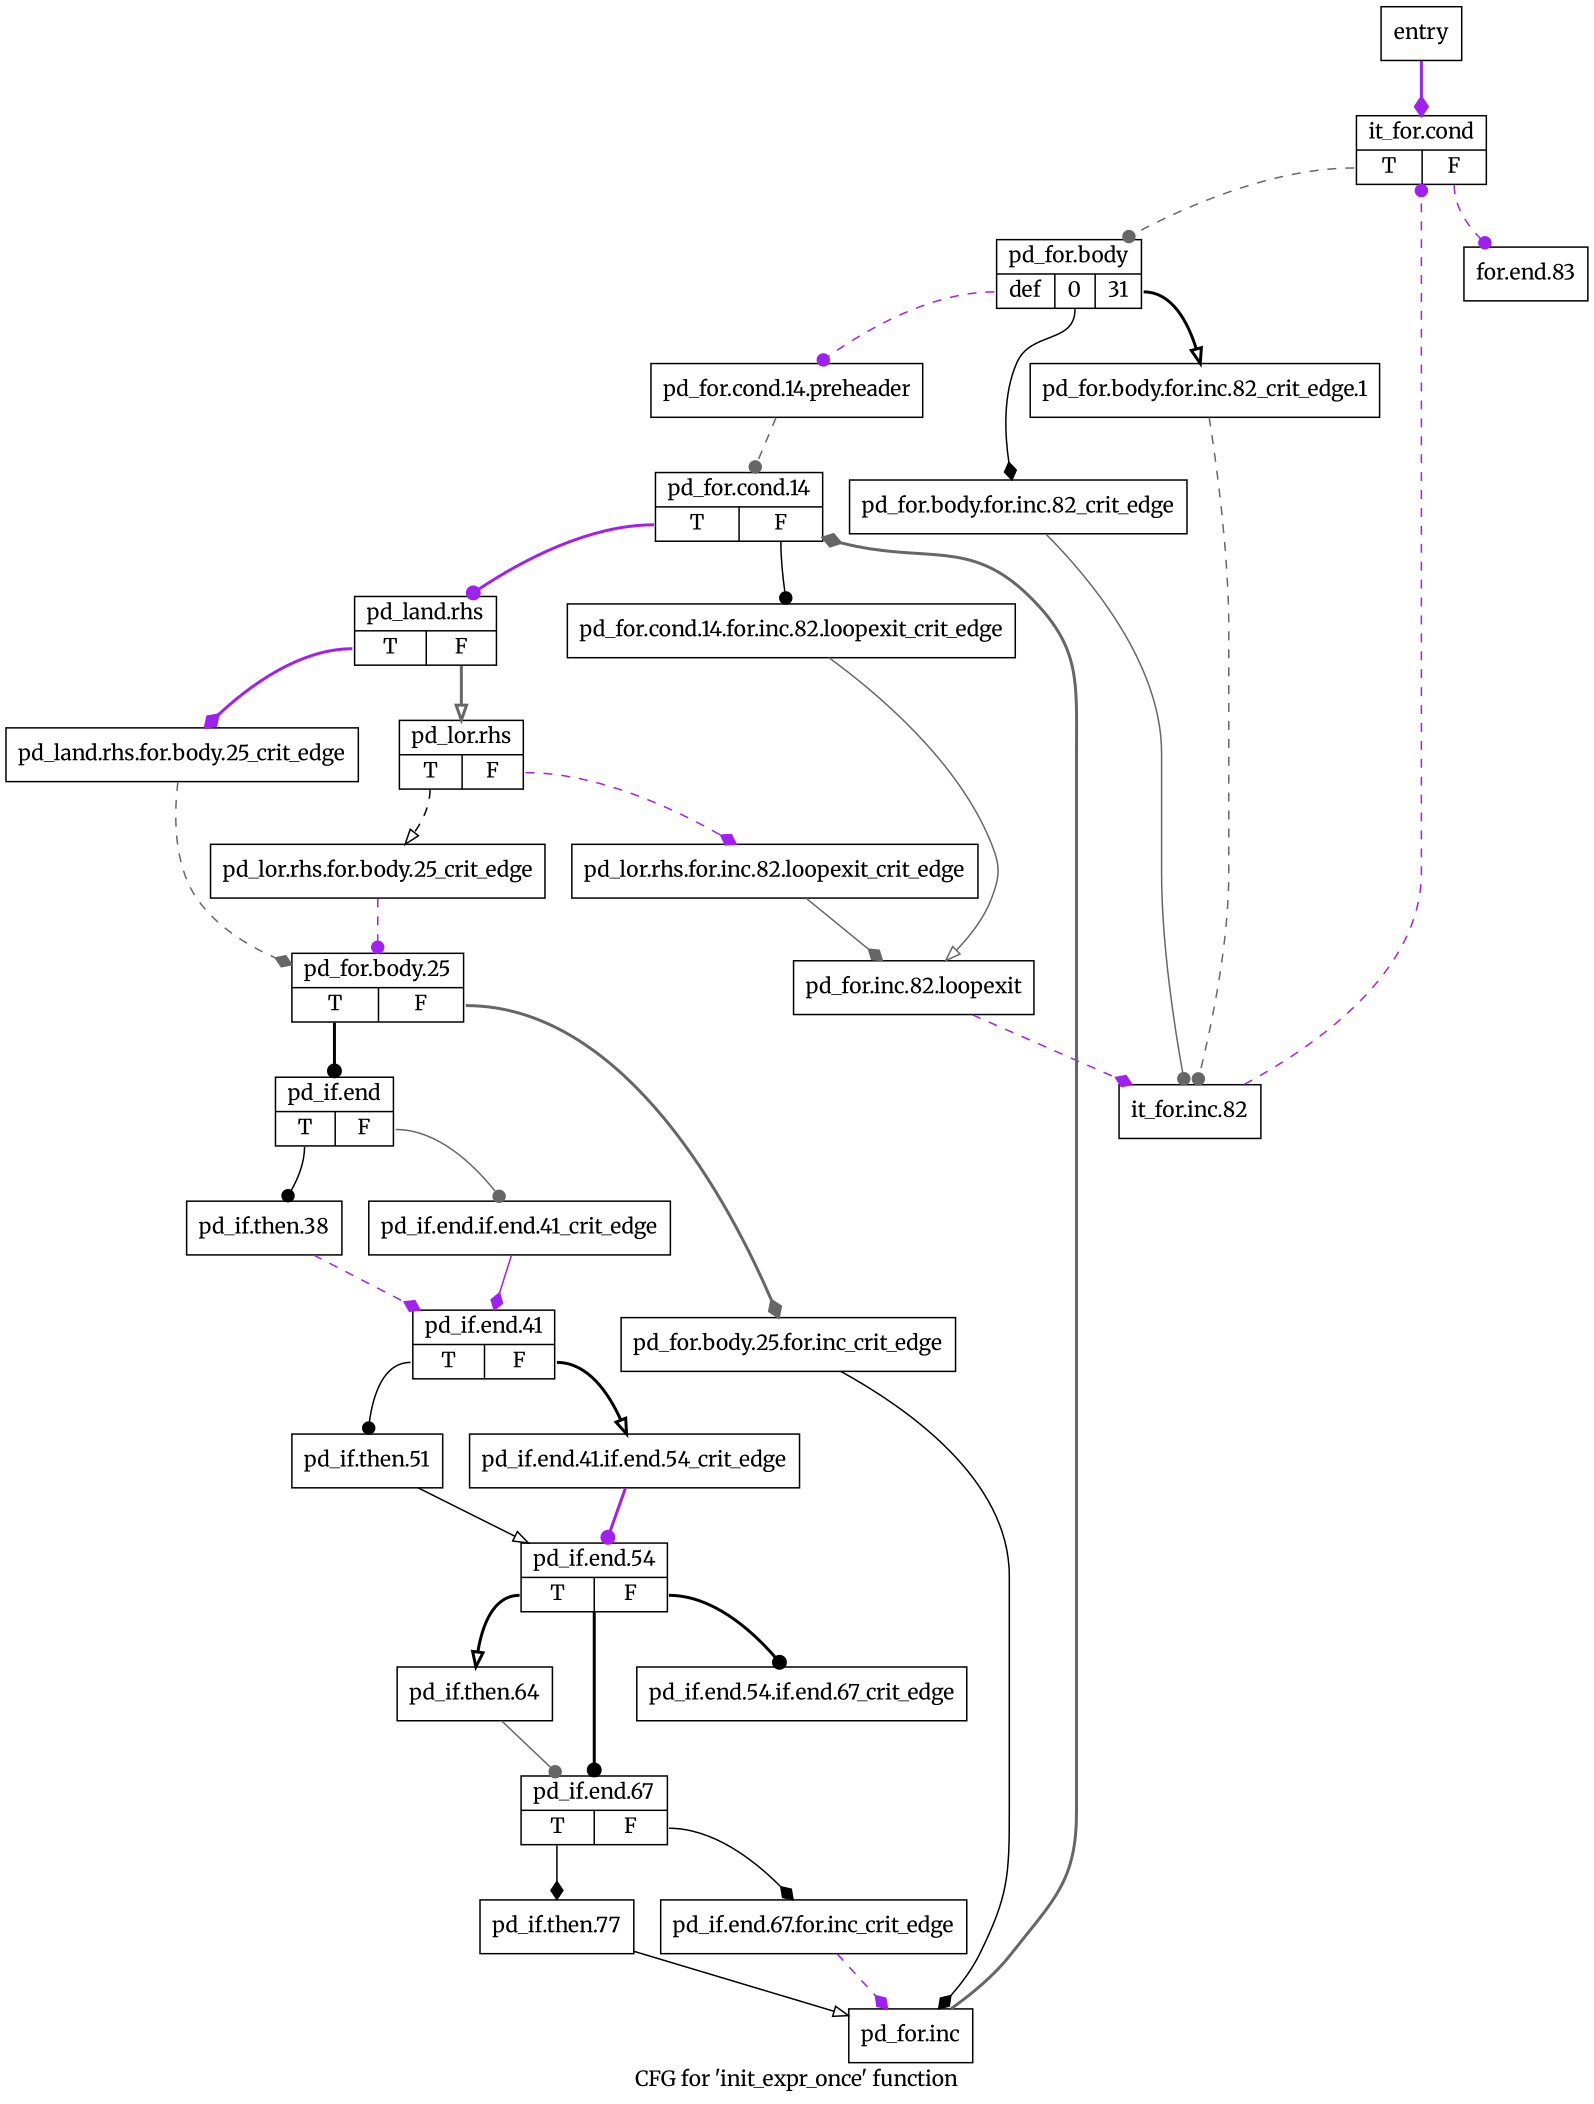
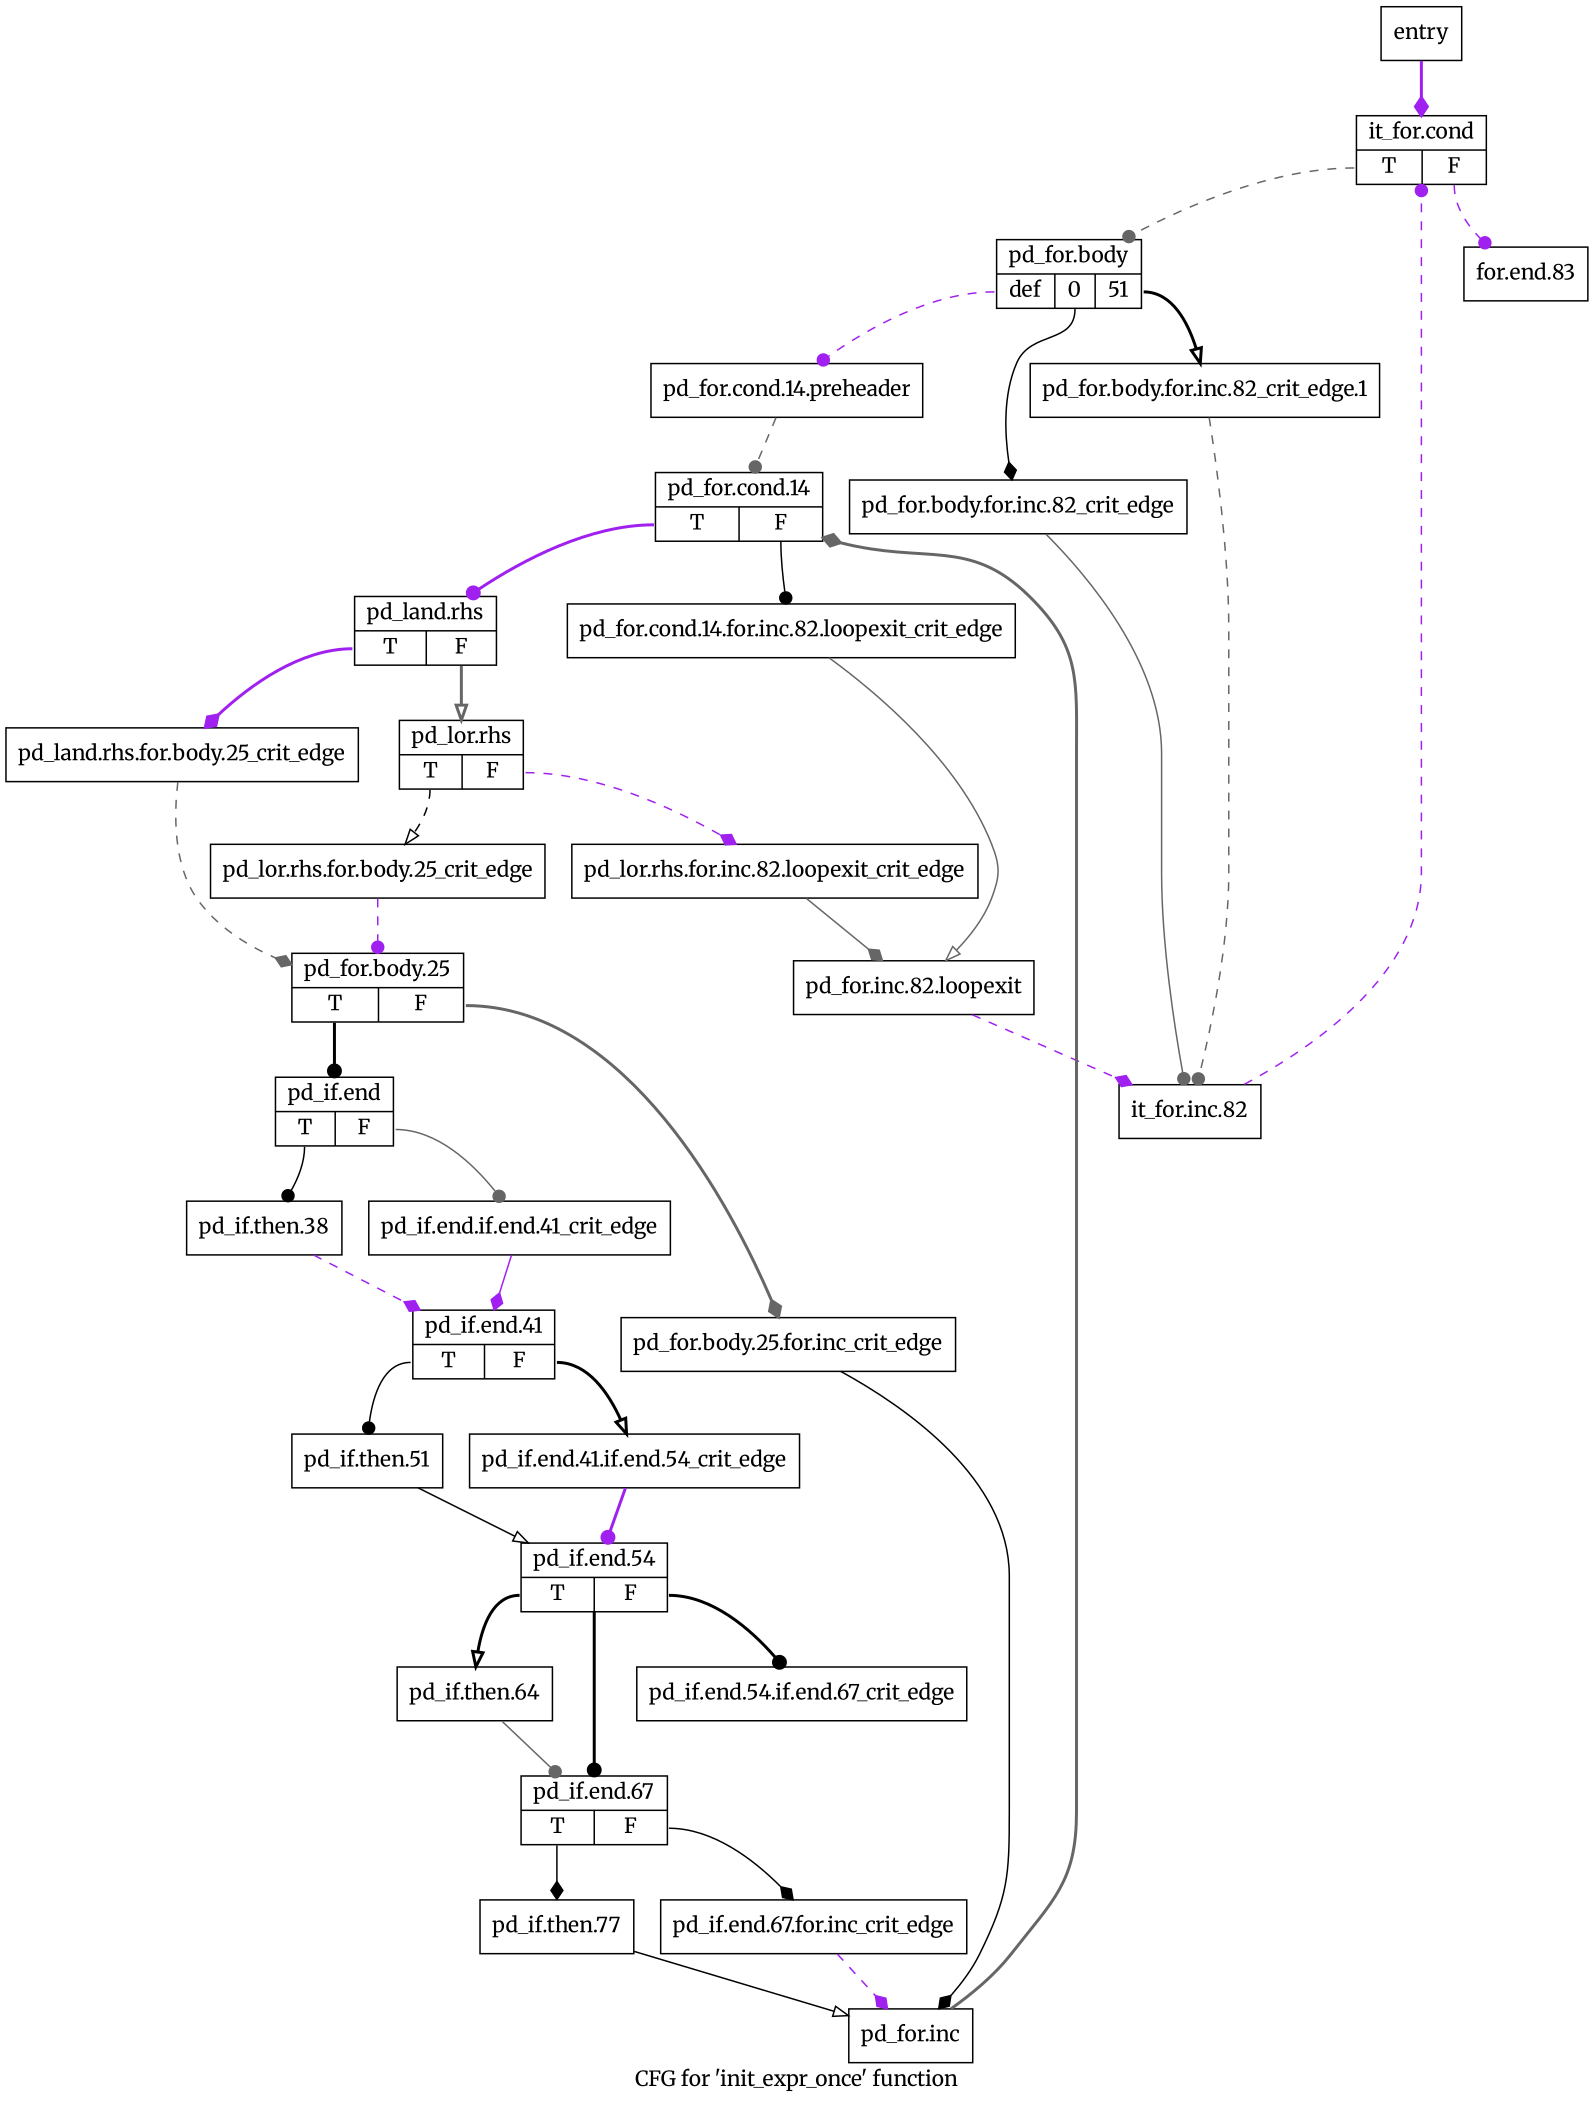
node "pd_for.body": text "31" -> "51"
